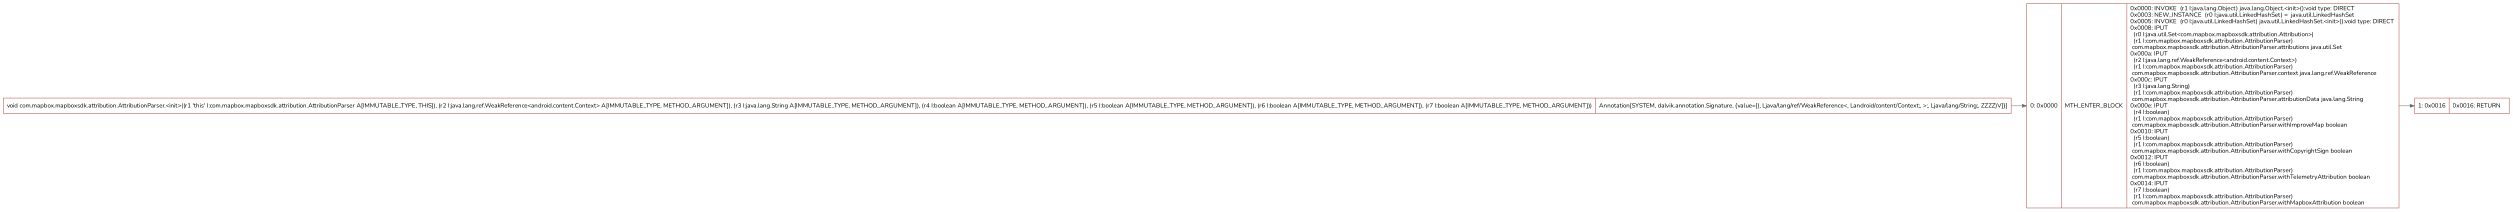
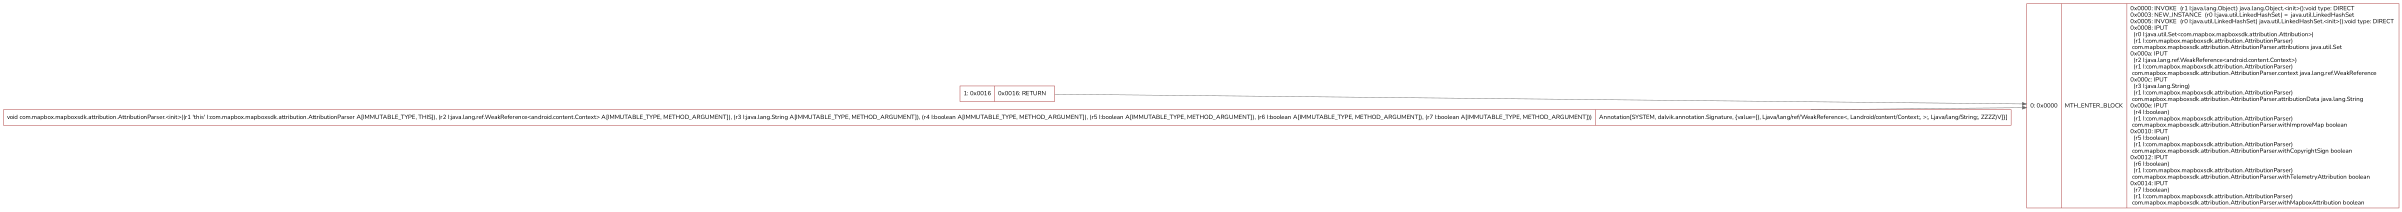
edge "0: 0x0000" -> "1: 0x0016": reversed
